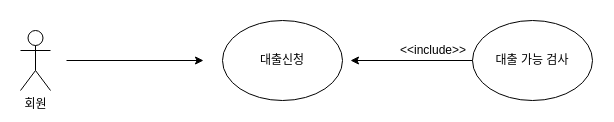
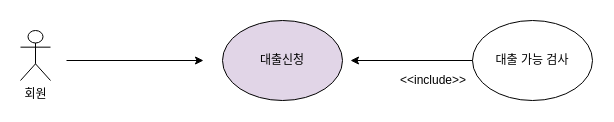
node "<<include>>": moved (434, 51) -> (434, 81)
node "회원": size 30x60 -> 30x50
node "대출신청": fillcolor #ffffff -> #e1d5e7
